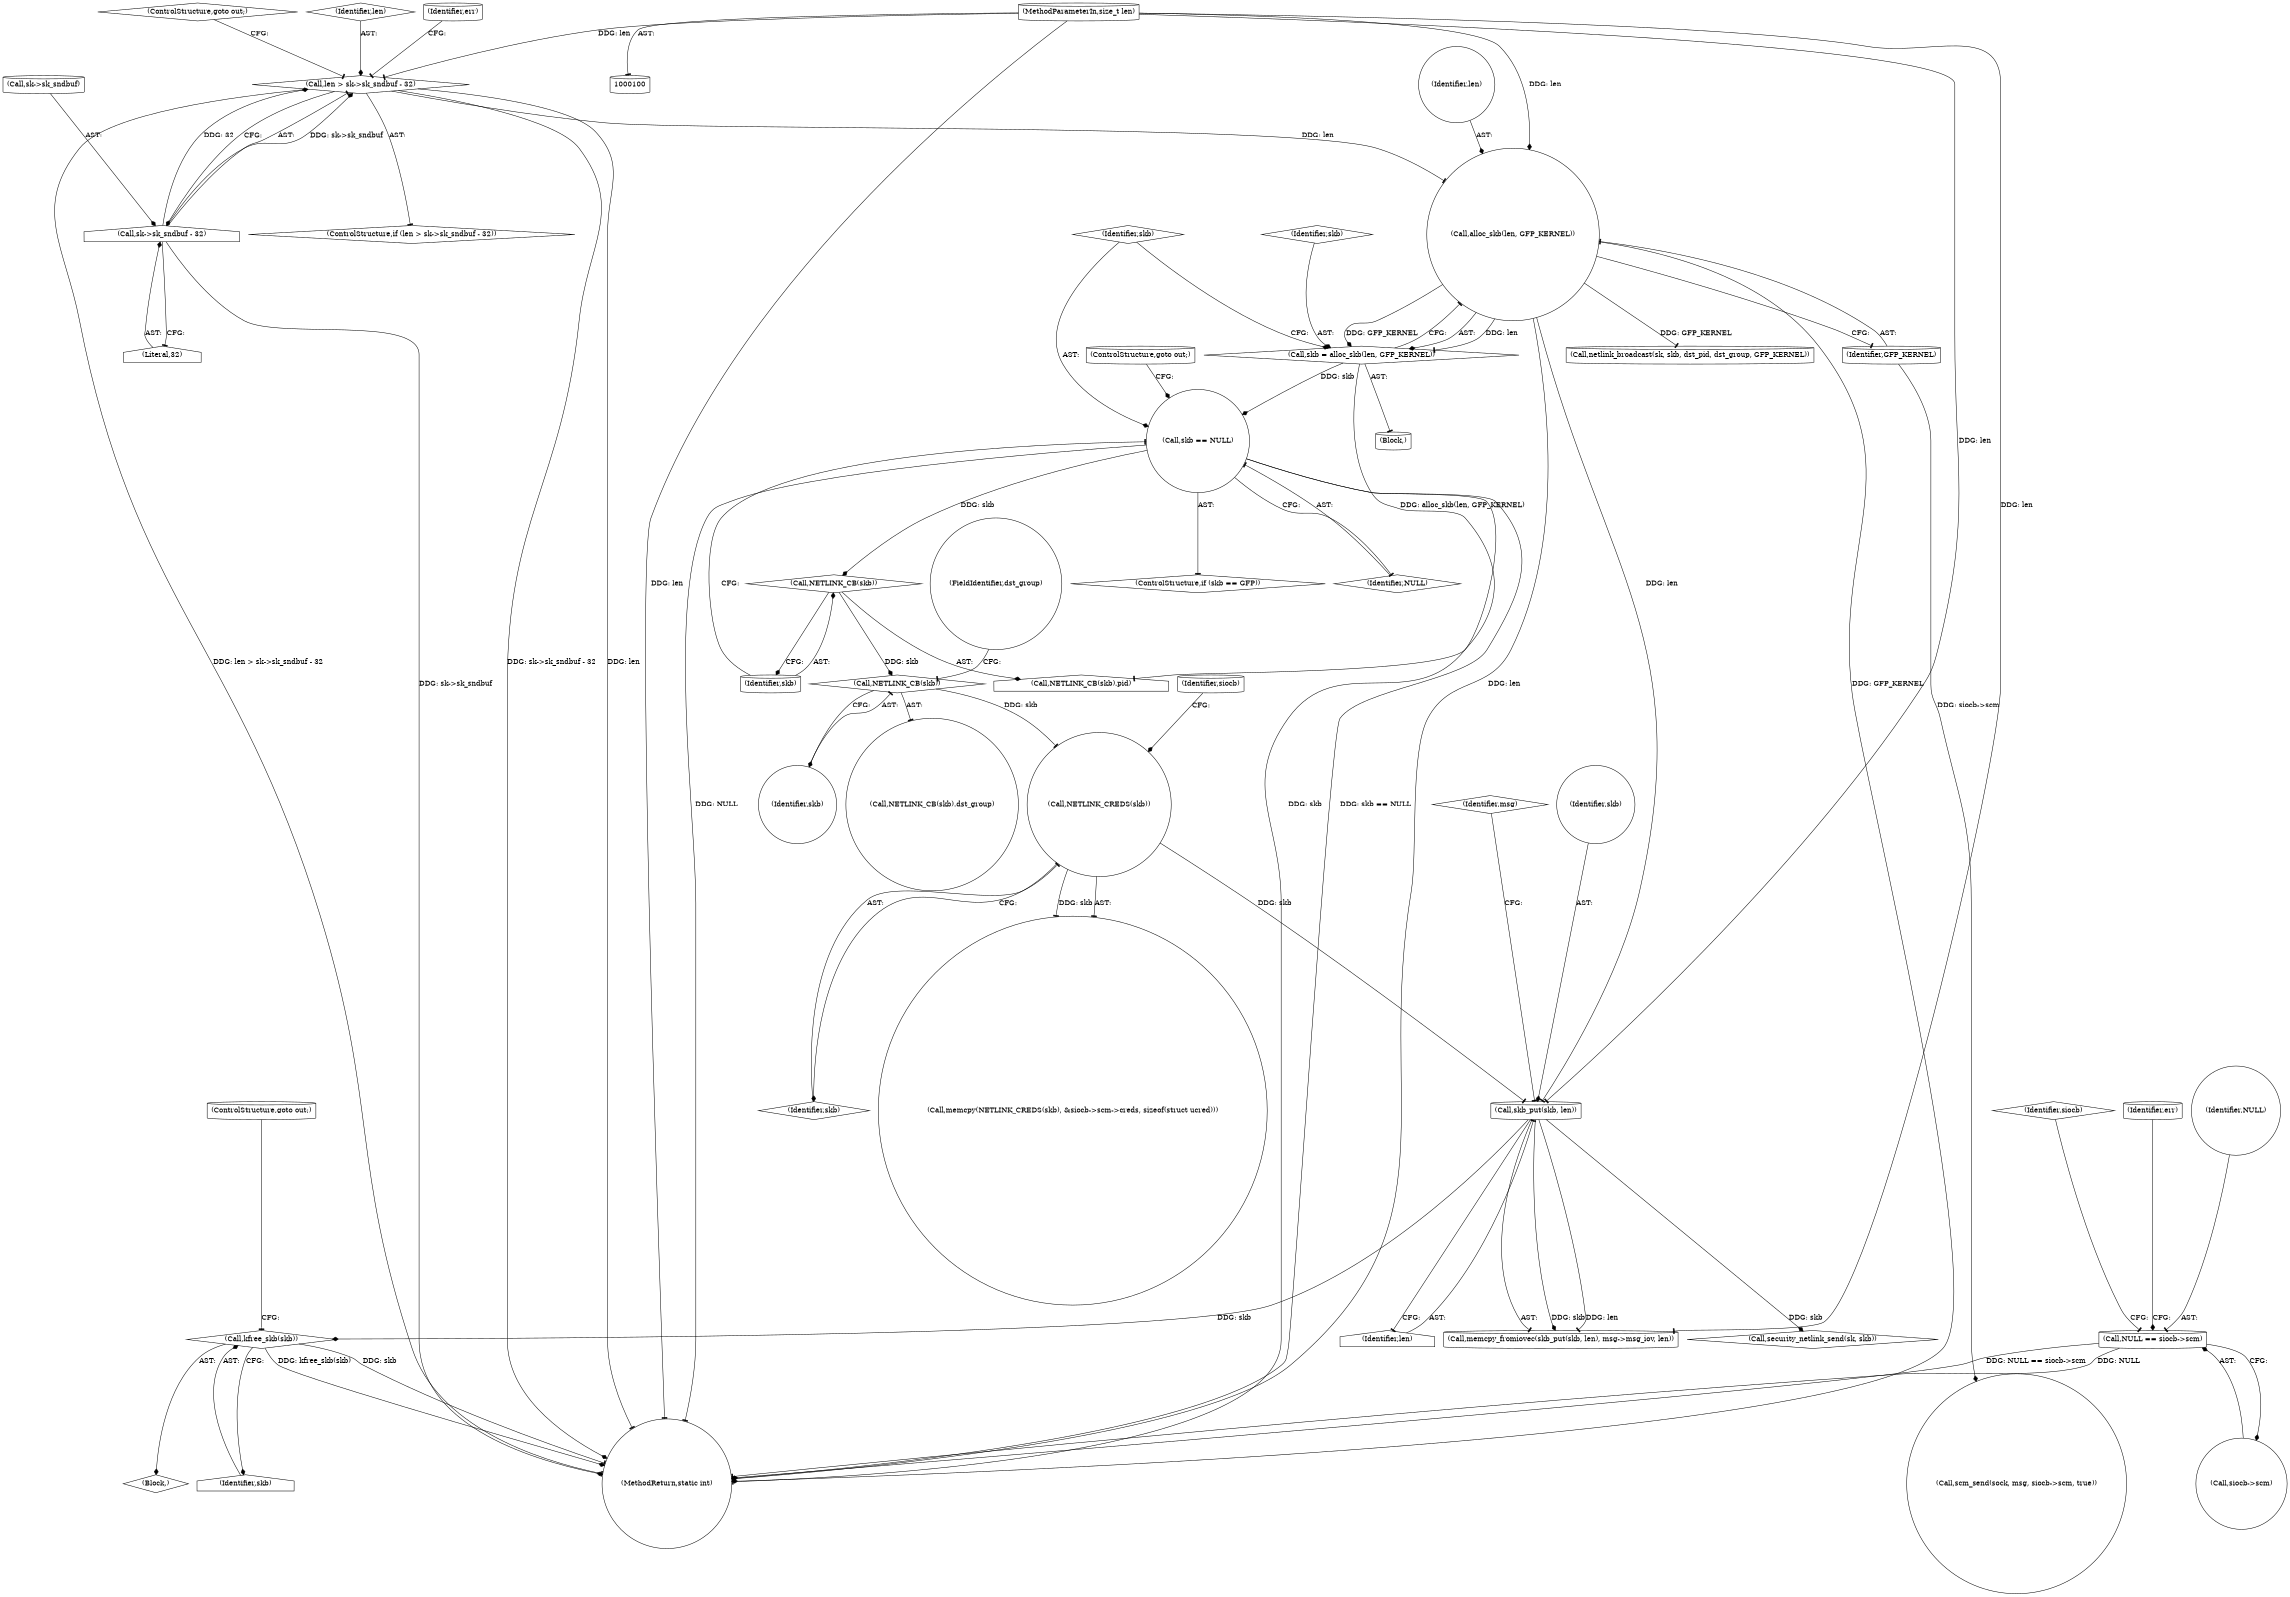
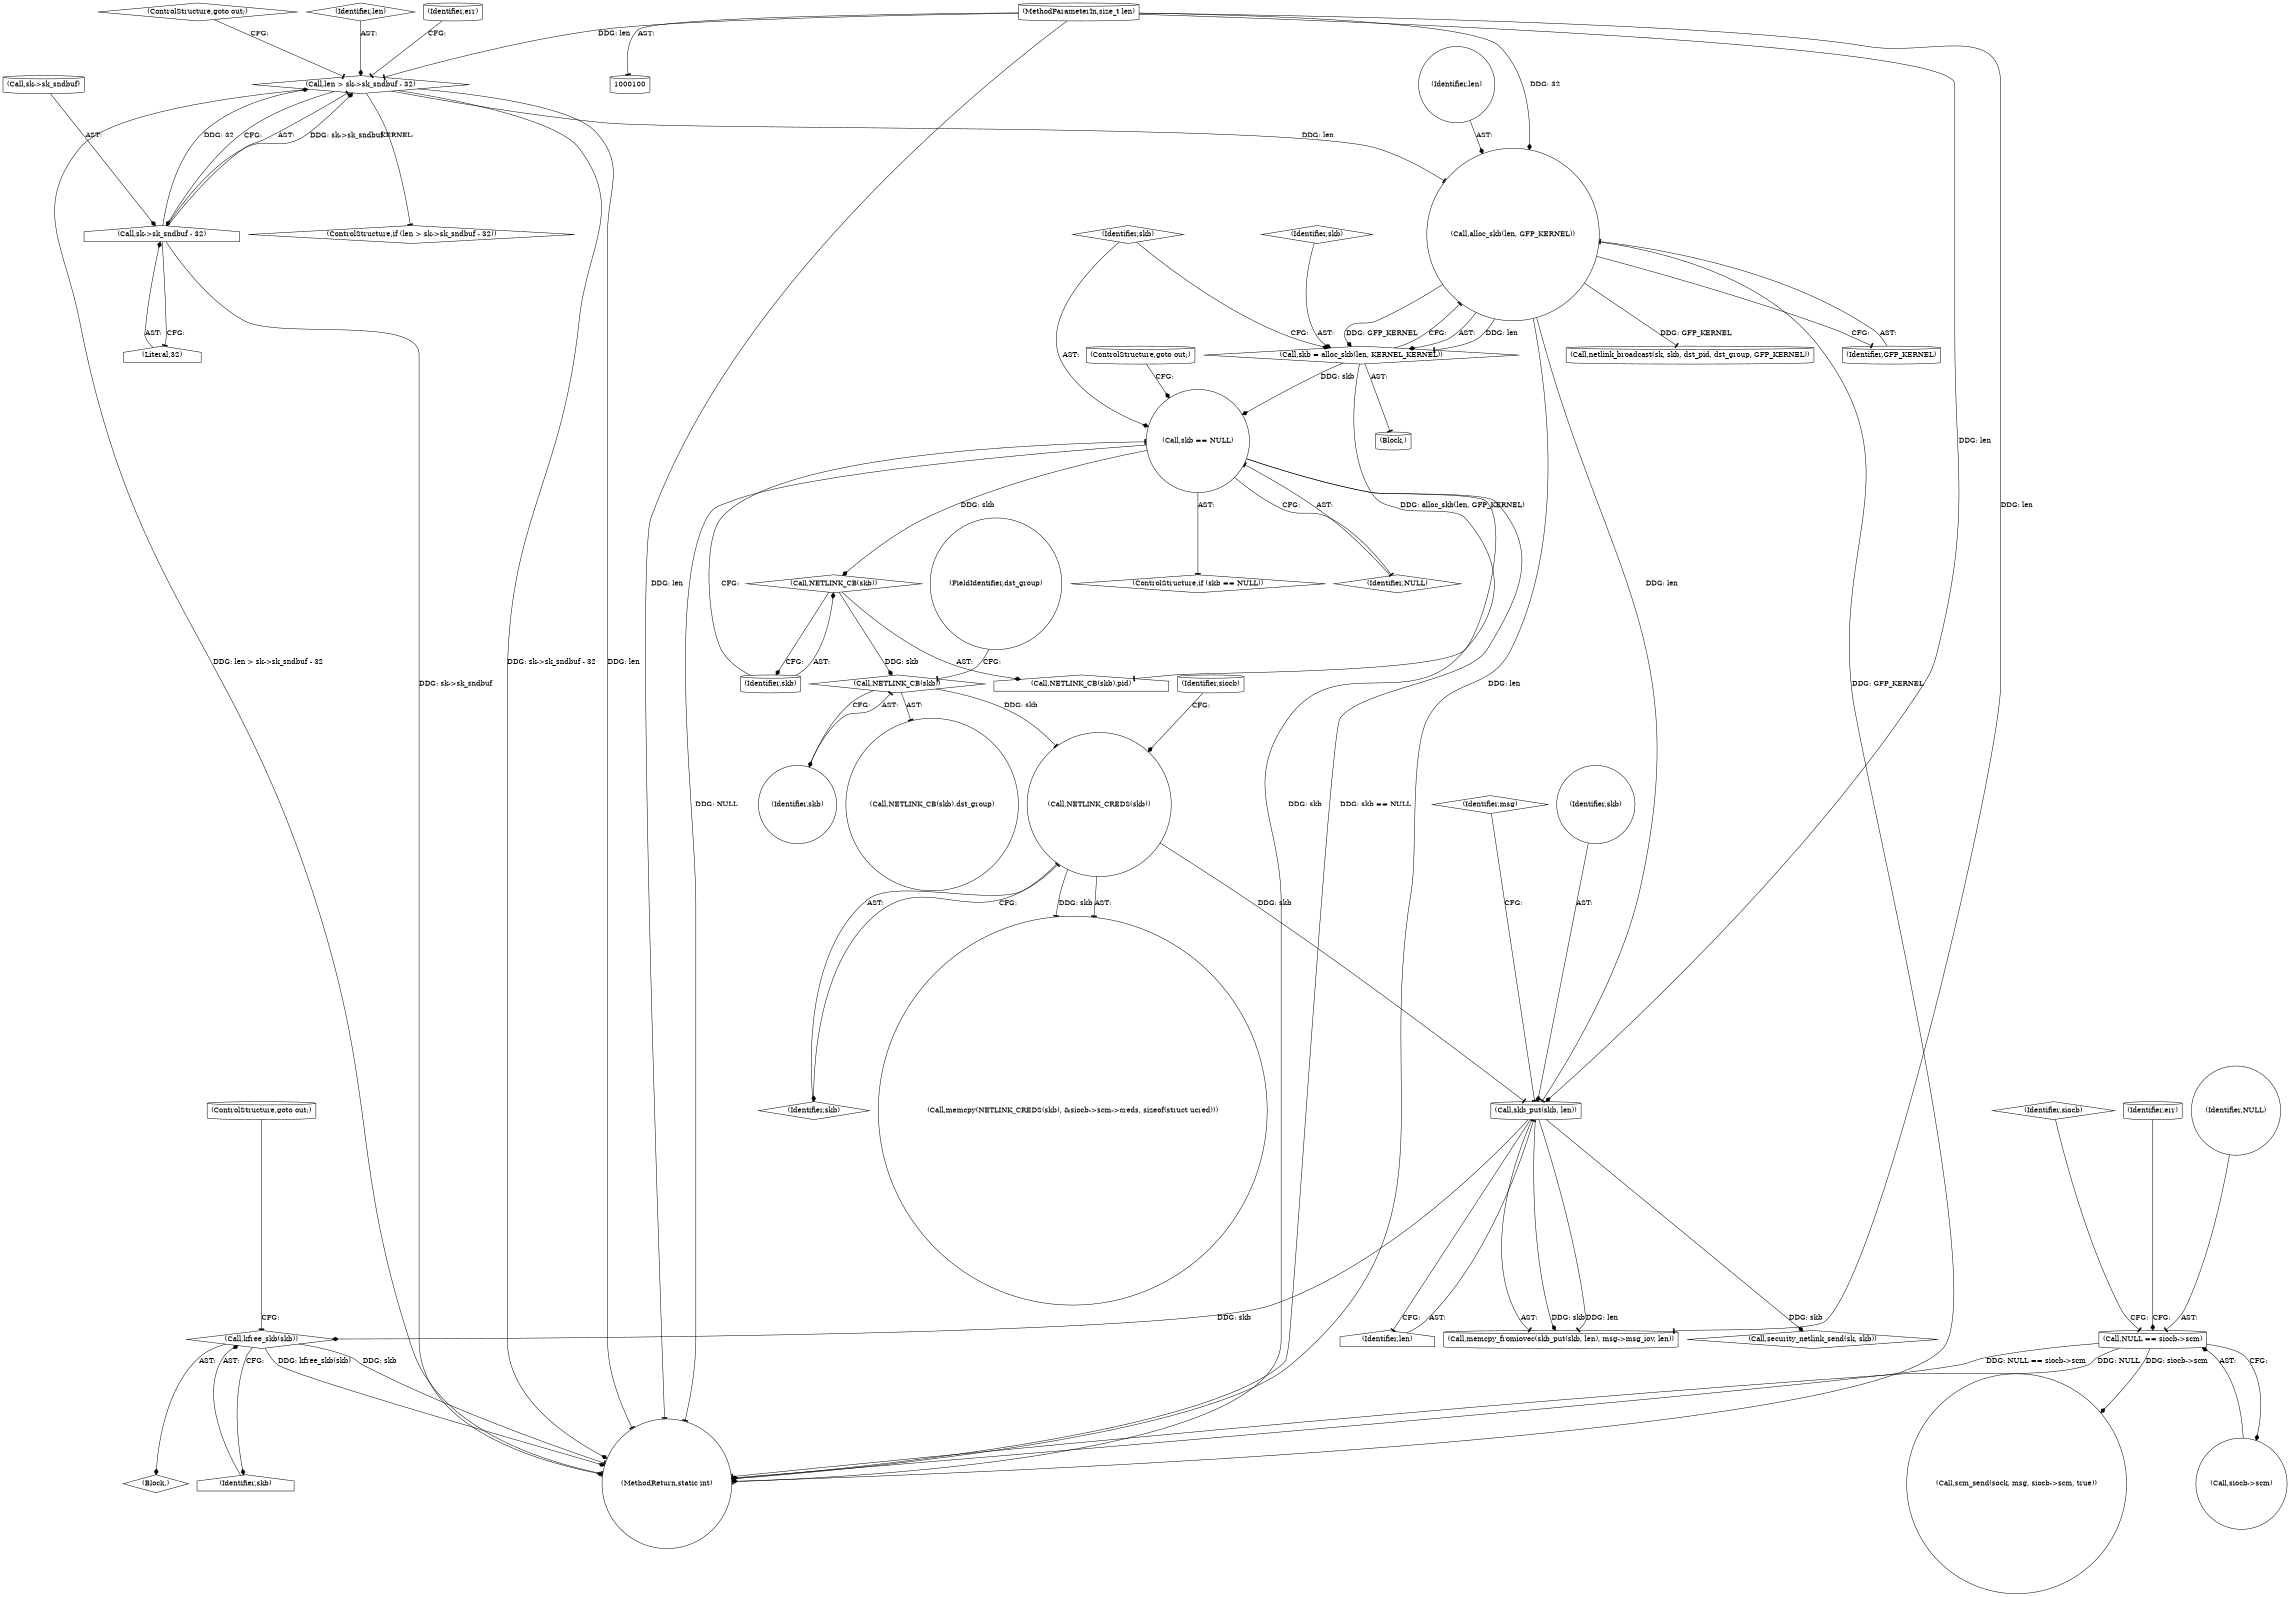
edge "(MethodParameterIn,size_t len)" -> "(Call,alloc_skb(len, GFP_KERNEL))": label "DDG: len" -> "DDG: 32"
edge "(Call,len > sk->sk_sndbuf - 32)" -> "(ControlStructure,if (len > sk->sk_sndbuf - 32))": label "AST: " -> "KERNEL: "
edge "(MethodParameterIn,size_t len)" -> "(Call,skb_put(skb, len))": arrowhead tee -> diamond
node "(Call,skb = alloc_skb(len, GFP_KERNEL))": label "(Call,skb = alloc_skb(len, GFP_KERNEL))" -> "(Call,skb = alloc_skb(len, KERNEL_KERNEL))"
node "(ControlStructure,if (skb == GFP))": label "(ControlStructure,if (skb == GFP))" -> "(ControlStructure,if (skb == NULL))"
edge "(Identifier,GFP_KERNEL)" -> "(Call,scm_send(sock, msg, siocb->scm, true))": now "(Call,NULL == siocb->scm)" -> "(Call,scm_send(sock, msg, siocb->scm, true))"
